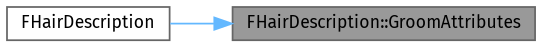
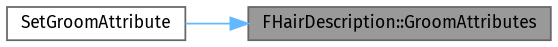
node "FHairDescription": label "FHairDescription" -> "SetGroomAttribute"
